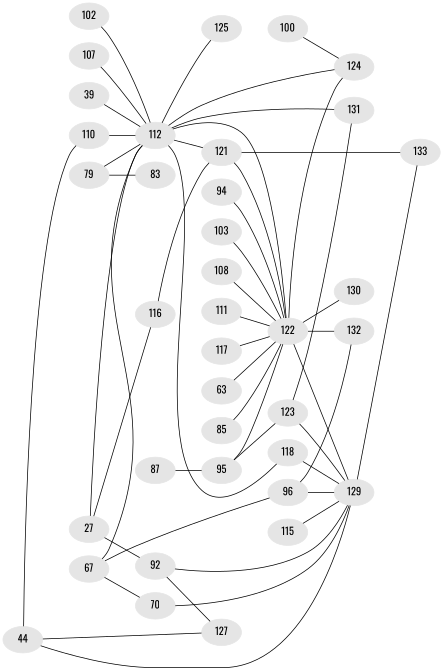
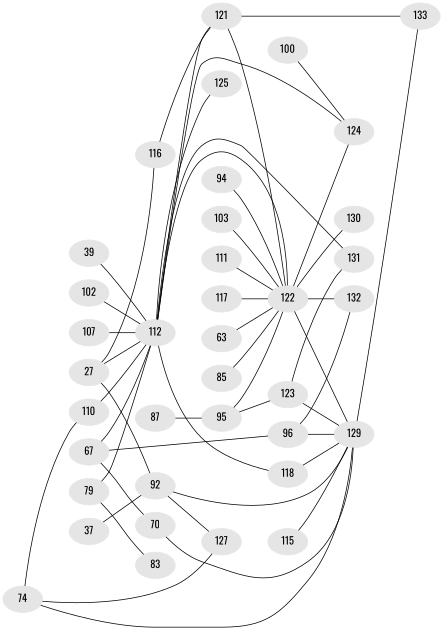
node "108": removed
node "37": added
node "44": label "44" -> "74"
